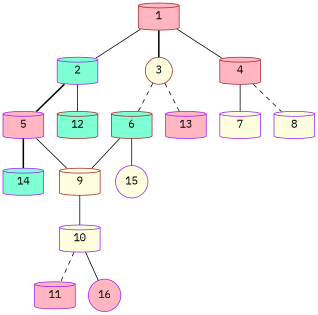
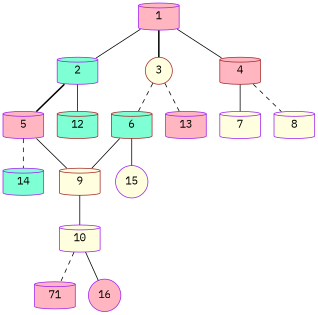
node "1": color brown -> purple
edge "5" -- "14": style bold -> dashed
node "11": label "11" -> "71"
